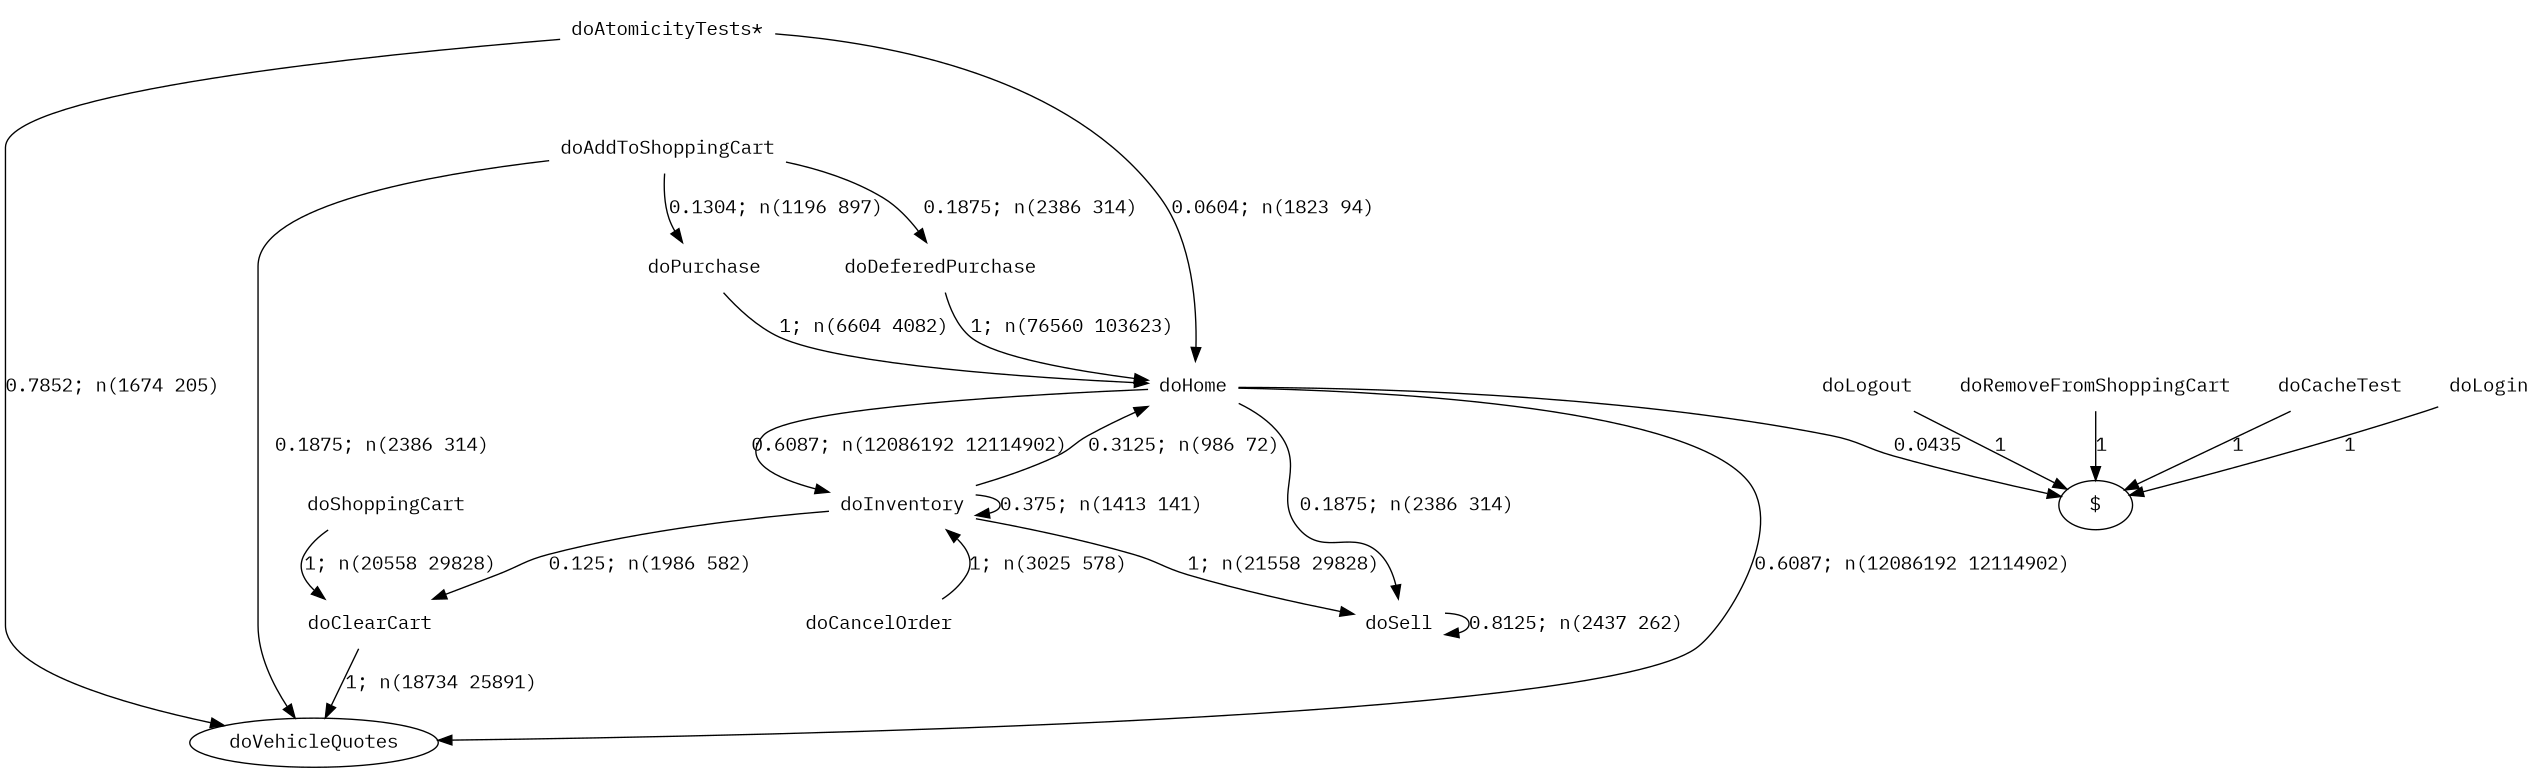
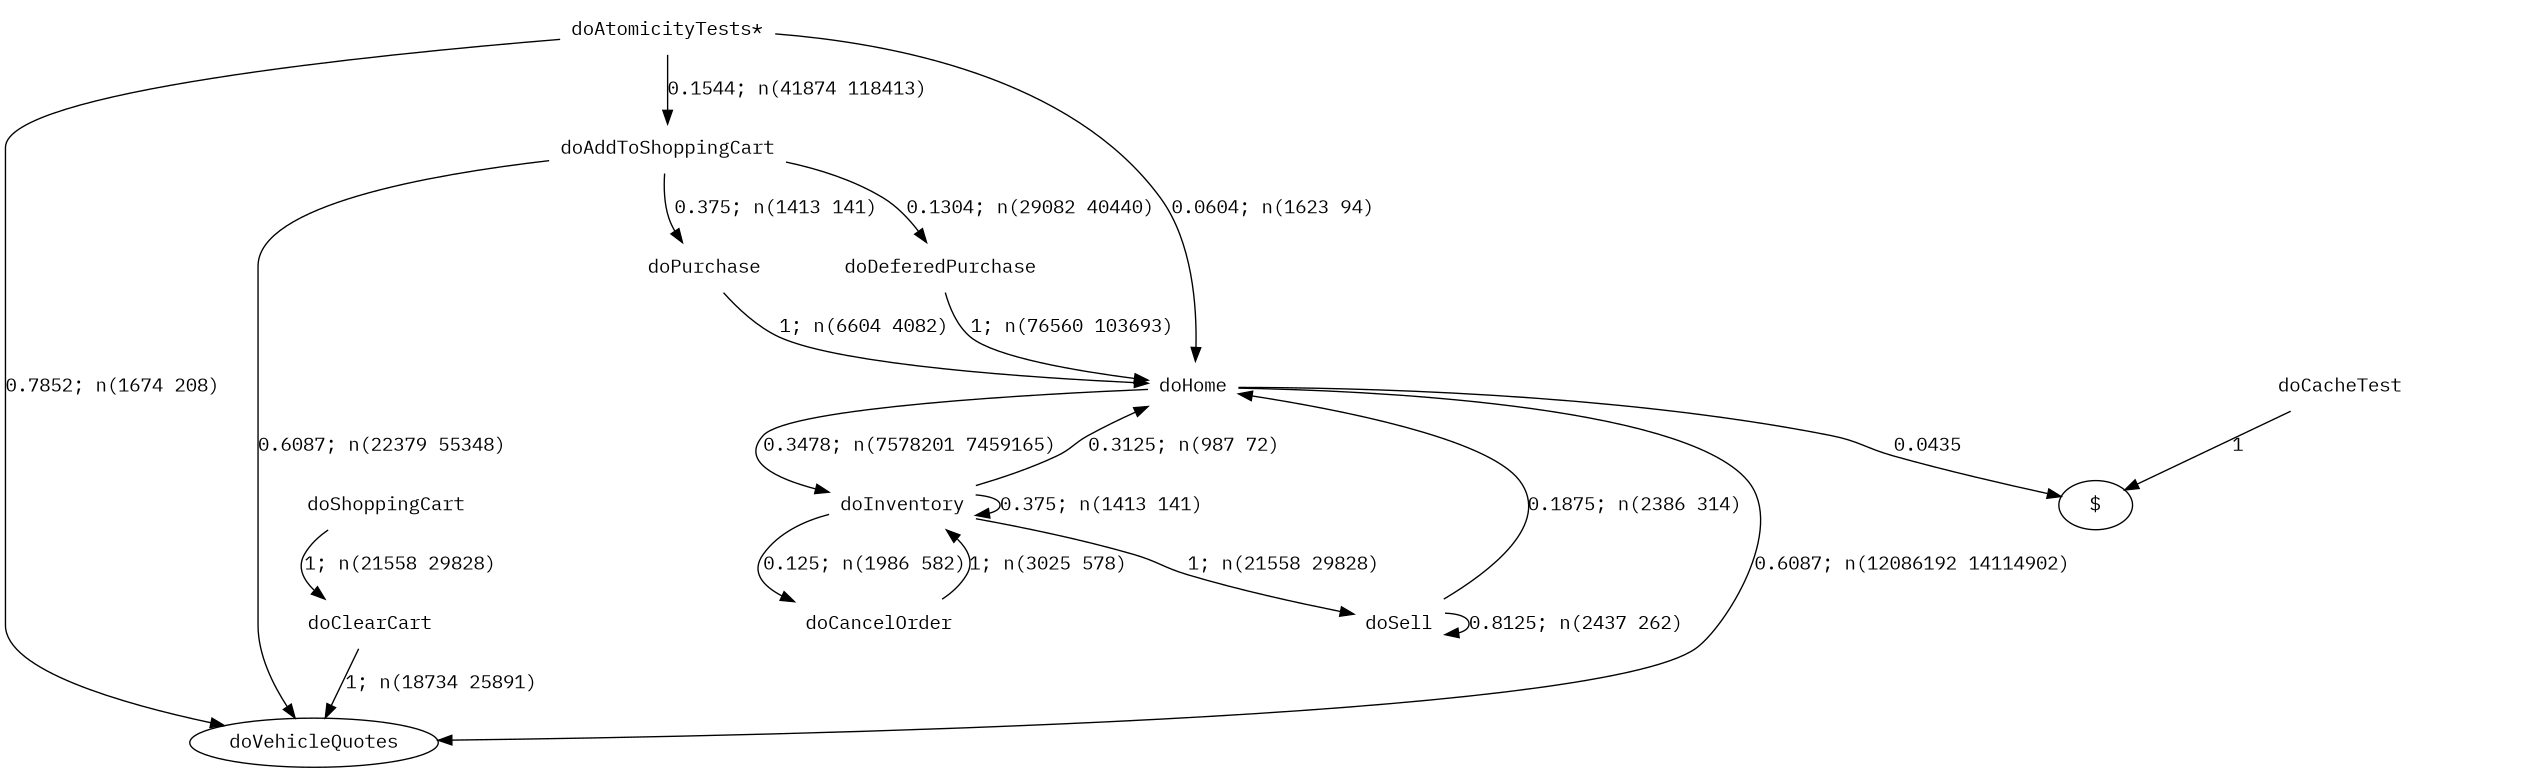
edge "doAtomicityTests*" -> "doAddToShoppingCart": added, label "0.1544; n(41874 118413)"
edge "doAddToShoppingCart" -> "doPurchase": label "0.1304; n(1196 897)" -> "0.375; n(1413 141)"
edge "doAddToShoppingCart" -> "doDeferedPurchase": label "0.1875; n(2386 314)" -> "0.1304; n(29082 40440)"
edge "doAtomicityTests*" -> "doHome": label "0.0604; n(1823 94)" -> "0.0604; n(1623 94)"
edge "doDeferedPurchase" -> "doHome": label "1; n(76560 103623)" -> "1; n(76560 103693)"
edge "doAtomicityTests*" -> "doVehicleQuotes": label "0.7852; n(1674 205)" -> "0.7852; n(1674 208)"
node "doLogout": removed
node "doRemoveFromShoppingCart": removed
node "doLogin": removed
edge "doAddToShoppingCart" -> "doVehicleQuotes": label "0.1875; n(2386 314)" -> "0.6087; n(22379 55348)"
edge "doHome" -> "doInventory": label "0.6087; n(12086192 12114902)" -> "0.3478; n(7578201 7459165)"
edge "doInventory" -> "doHome": label "0.3125; n(986 72)" -> "0.3125; n(987 72)"
edge "doHome" -> "doSell": reversed
edge "doInventory" -> "doClearCart": now "doInventory" -> "doCancelOrder"
edge "doShoppingCart" -> "doClearCart": label "1; n(20558 29828)" -> "1; n(21558 29828)"
edge "doHome" -> "doVehicleQuotes": label "0.6087; n(12086192 12114902)" -> "0.6087; n(12086192 14114902)"
